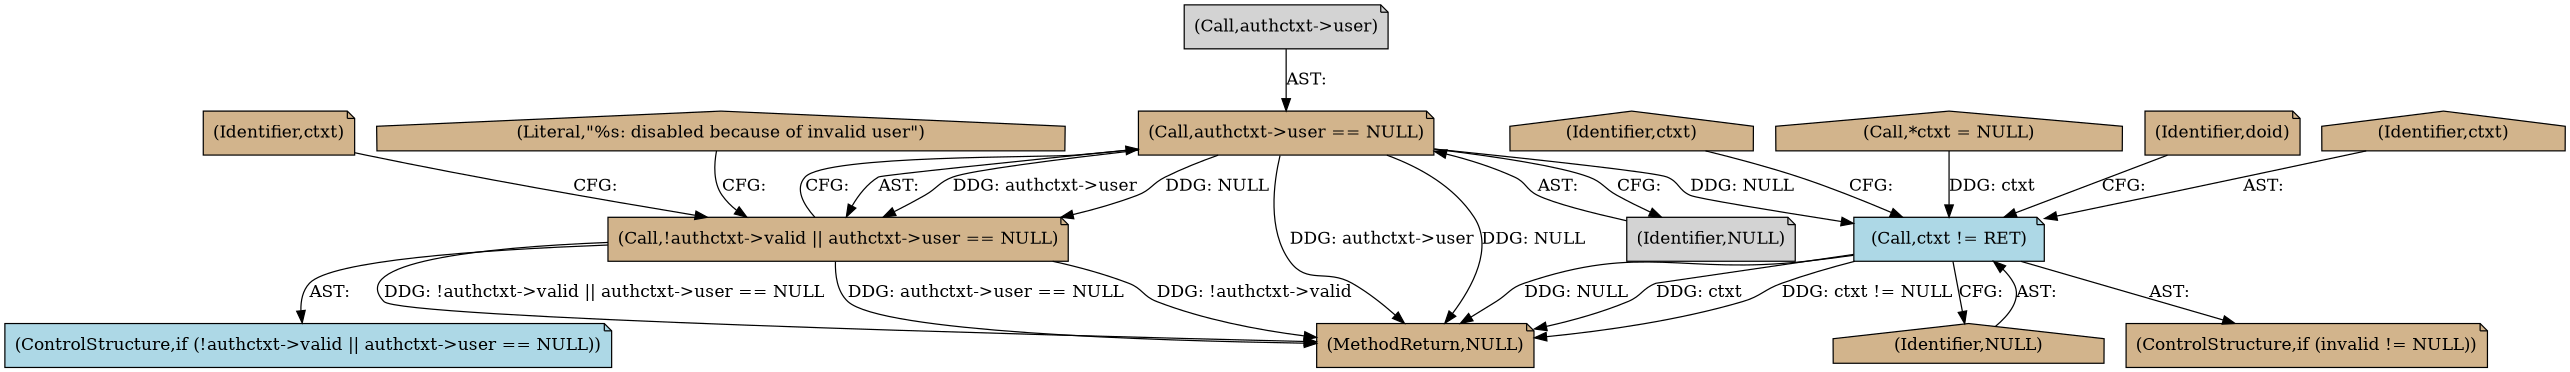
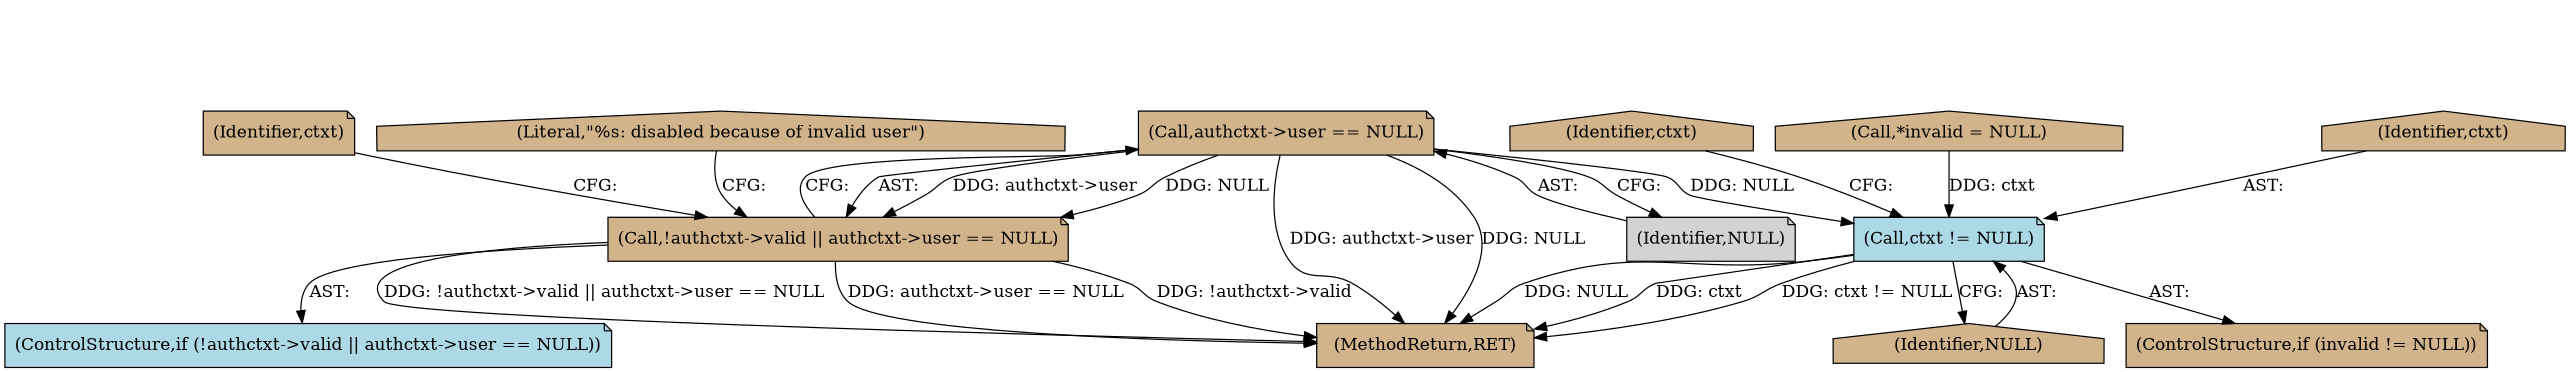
node "(Call,authctxt->user)": removed
node "(Call,*ctxt = NULL)": label "(Call,*ctxt = NULL)" -> "(Call,*invalid = NULL)"
node "(Identifier,doid)": removed
node "(Call,ctxt != RET)": label "(Call,ctxt != RET)" -> "(Call,ctxt != NULL)"
node "(MethodReturn,NULL)": label "(MethodReturn,NULL)" -> "(MethodReturn,RET)"
